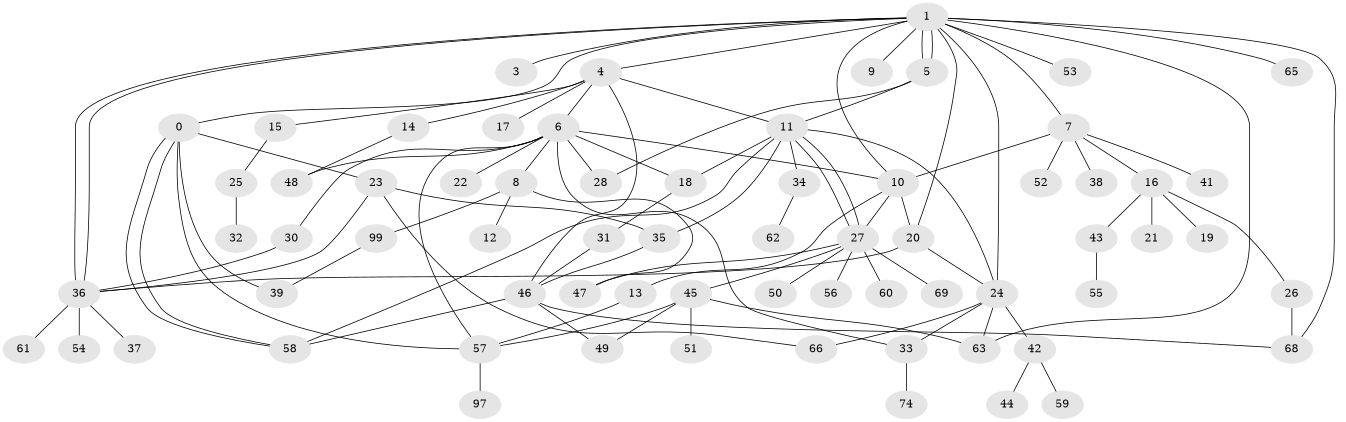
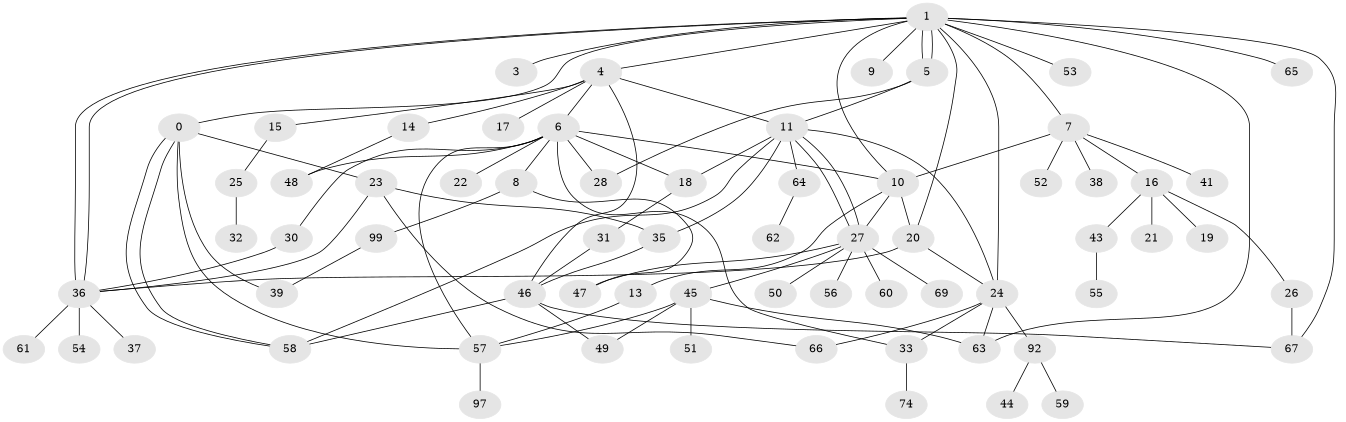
node "34": label "34" -> "64"
node "12": removed
node "42": label "42" -> "92"
node "68": label "68" -> "67"
